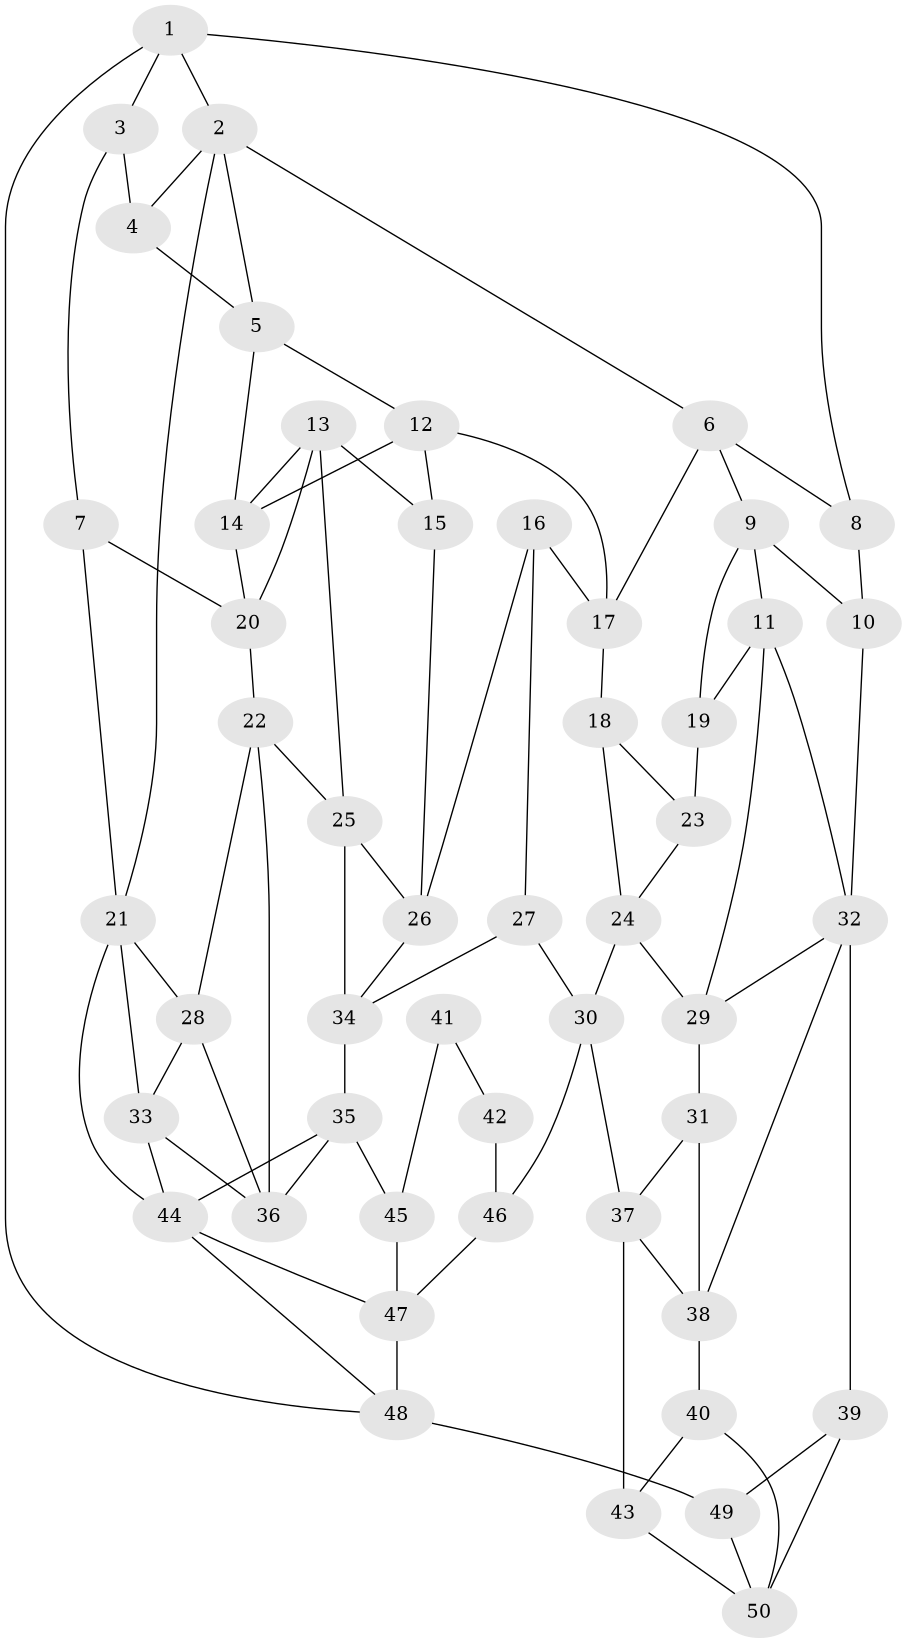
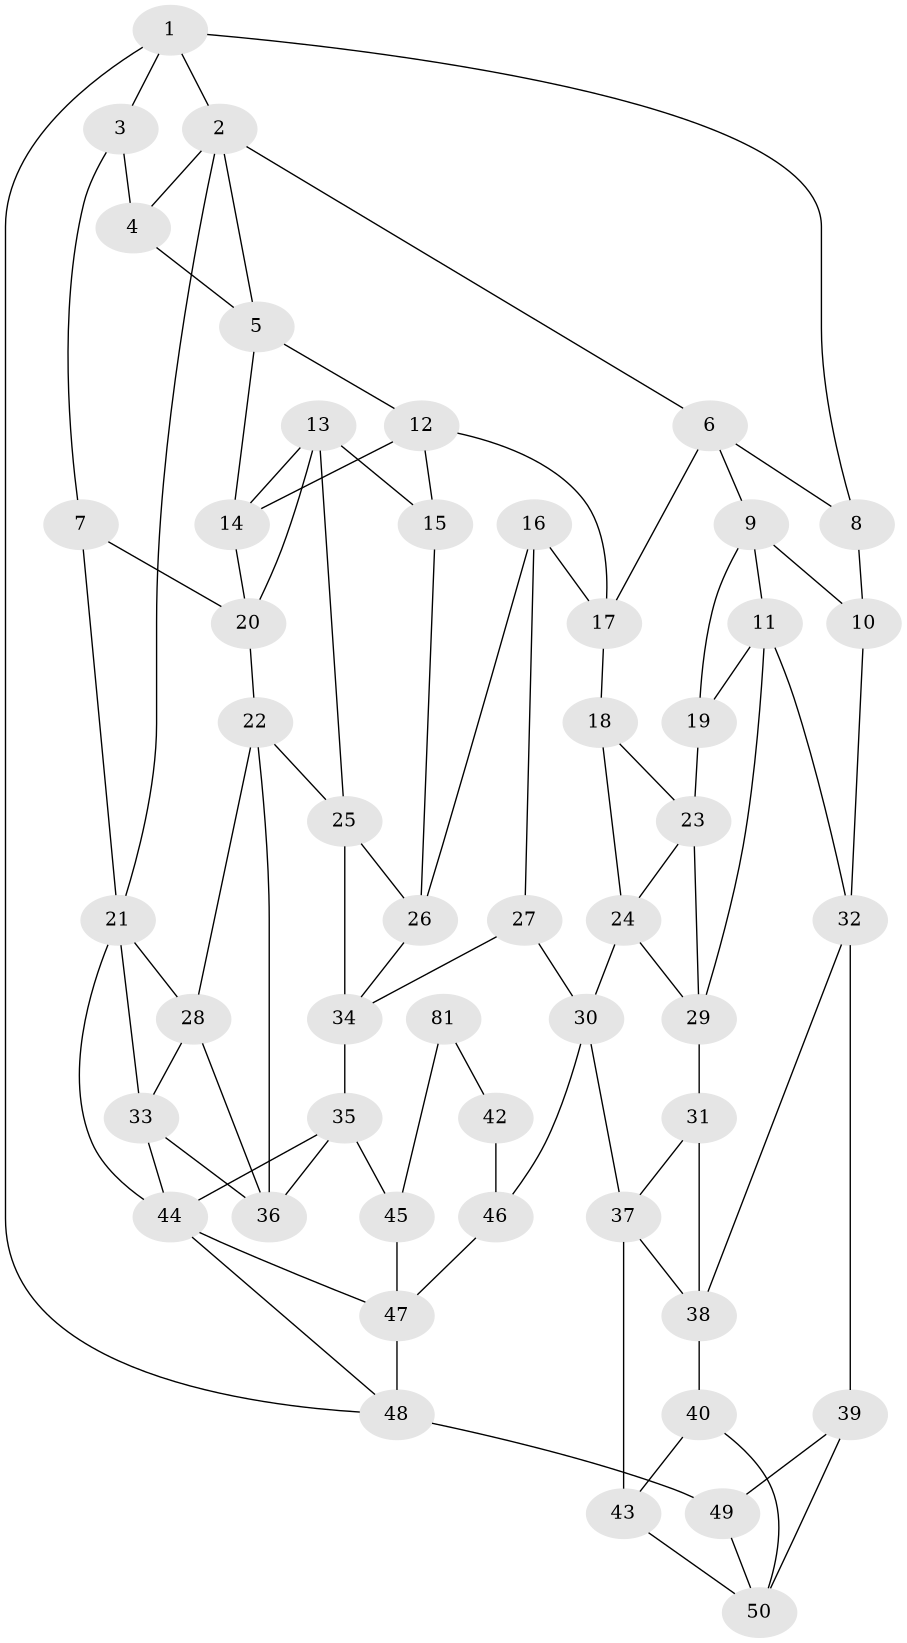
edge "32" -- "29": now "23" -- "29"
node "41": label "41" -> "81"
